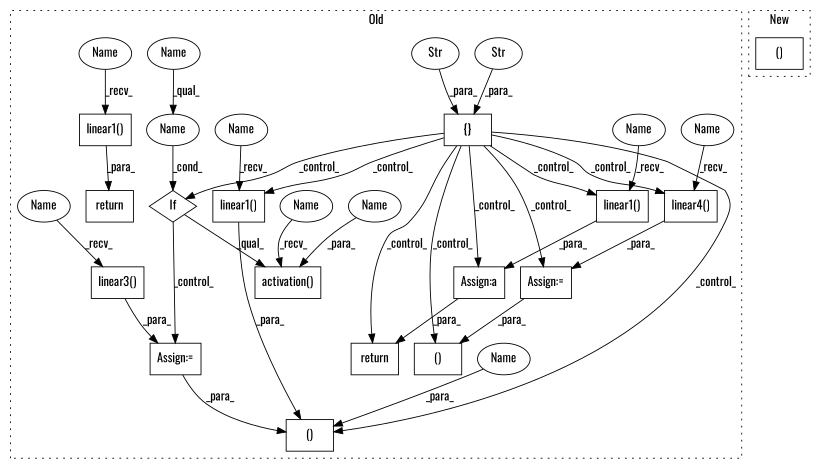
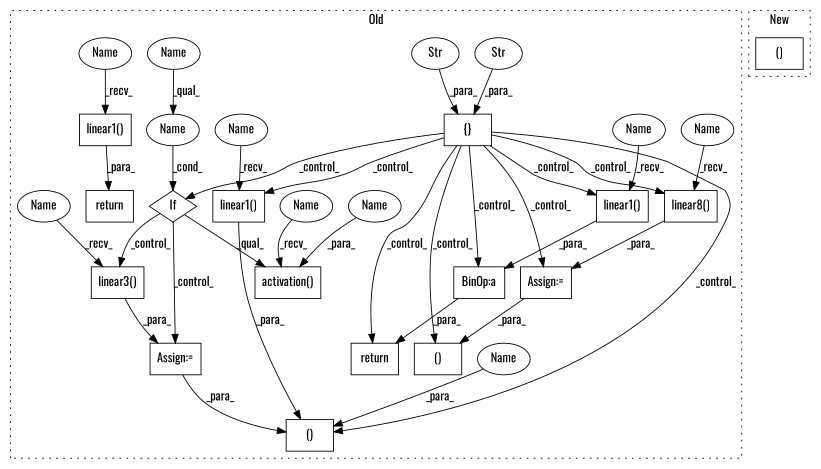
node "linear4()": label "linear4()" -> "linear8()"
edge "If" -> "linear3()": added, label "_control_"
node "Assign:a": label "Assign:a" -> "BinOp:a"
